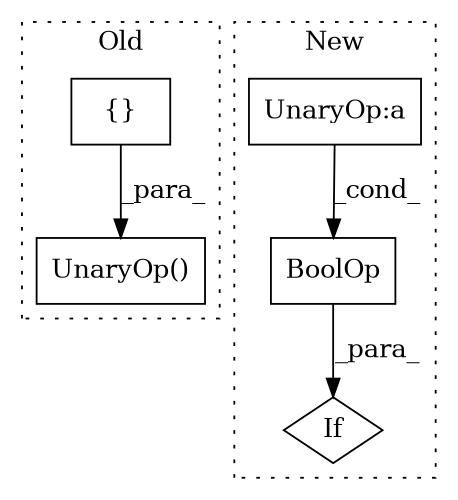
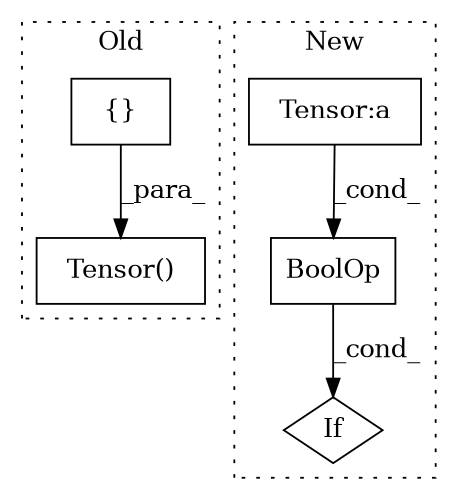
node "UnaryOp:a": label "UnaryOp:a" -> "Tensor:a"
node "UnaryOp()": label "UnaryOp()" -> "Tensor()"
edge "BoolOp" -> "If": label "_para_" -> "_cond_"
